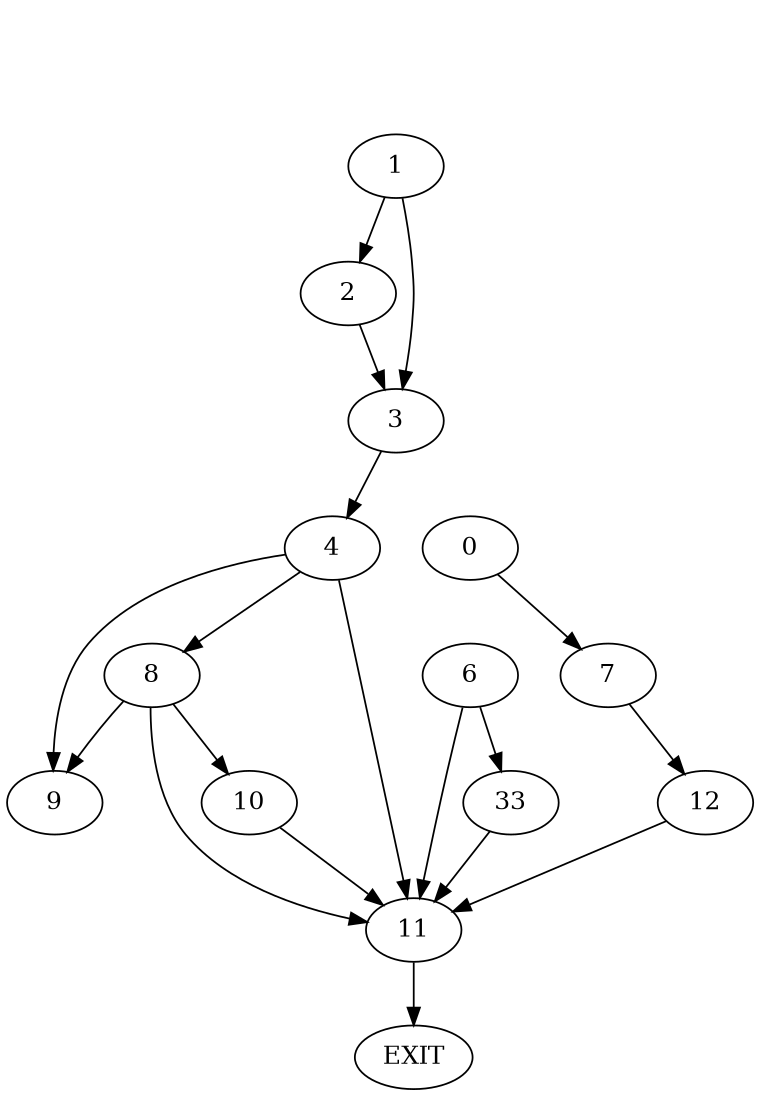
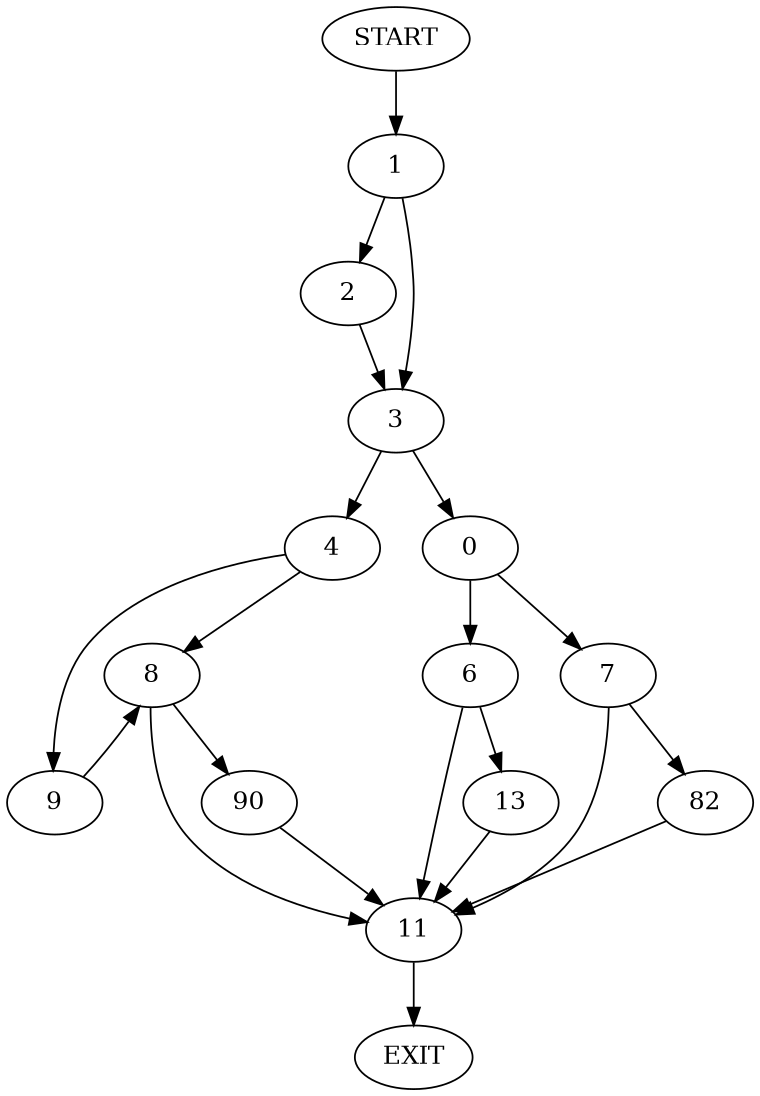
node "START": added
edge "3" -> "0": added
edge "0" -> "6": added
edge "8" -> "9": reversed
edge "4" -> "11": now "7" -> "11"
node "10": label "10" -> "90"
node "33": label "33" -> "13"
node "12": label "12" -> "82"
